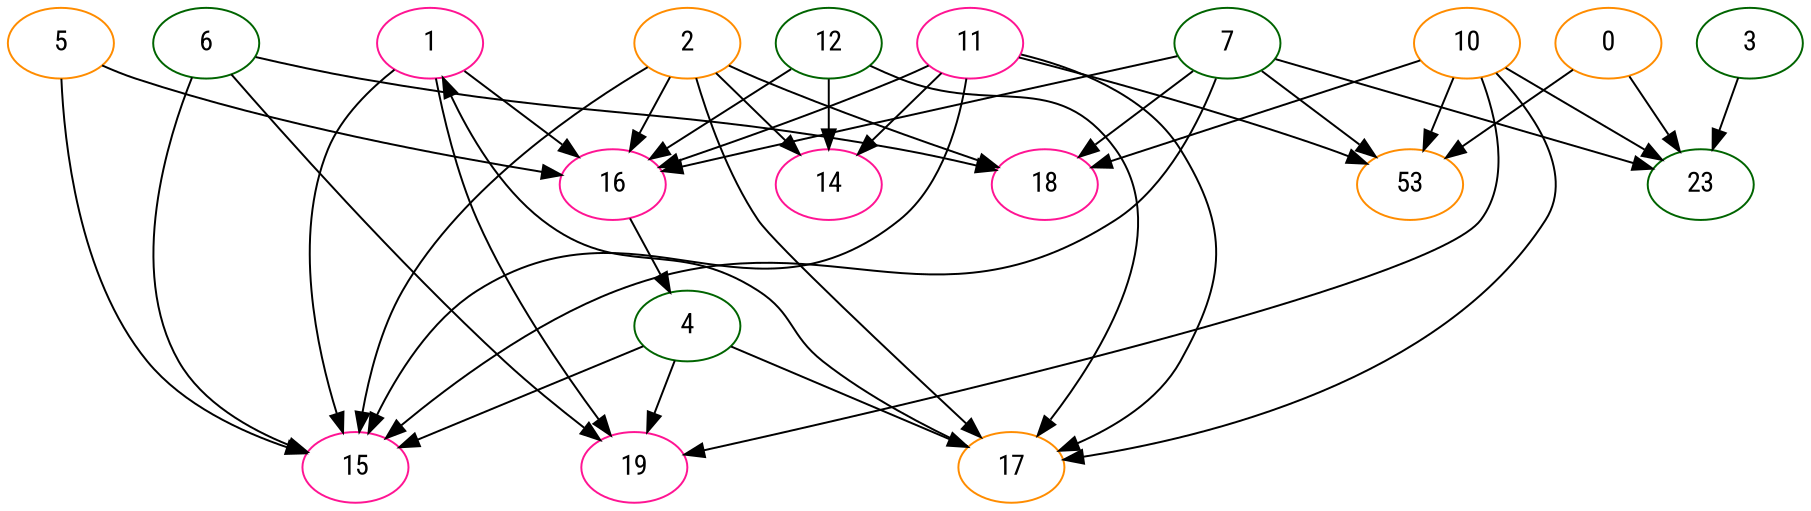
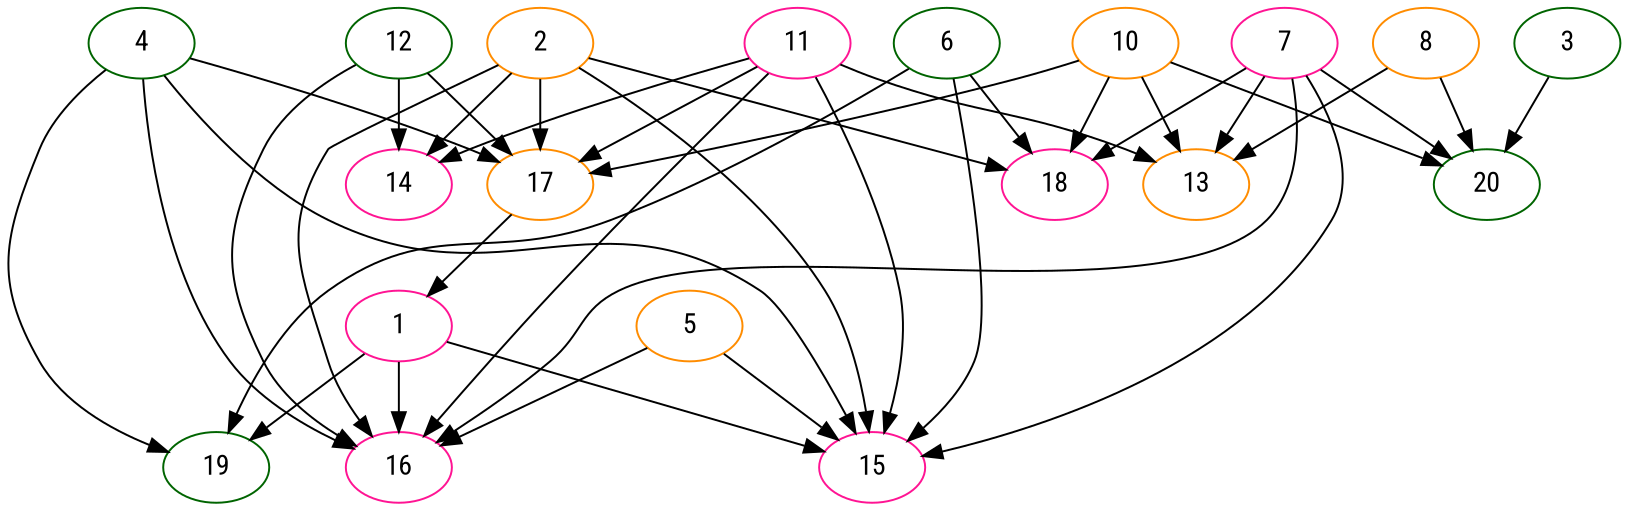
node "7": color darkgreen -> deeppink
node "0": label "0" -> "8"
node "53": label "53" -> "13"
node "23": label "23" -> "20"
edge "16" -> "4": reversed
edge "10" -> "19": removed
node "19": color deeppink -> darkgreen
